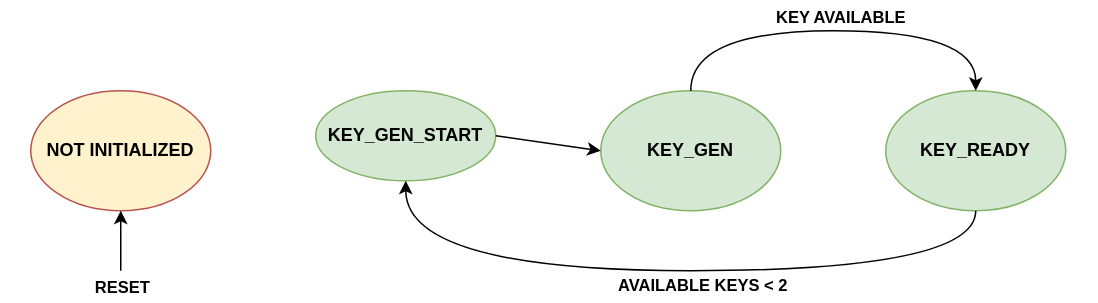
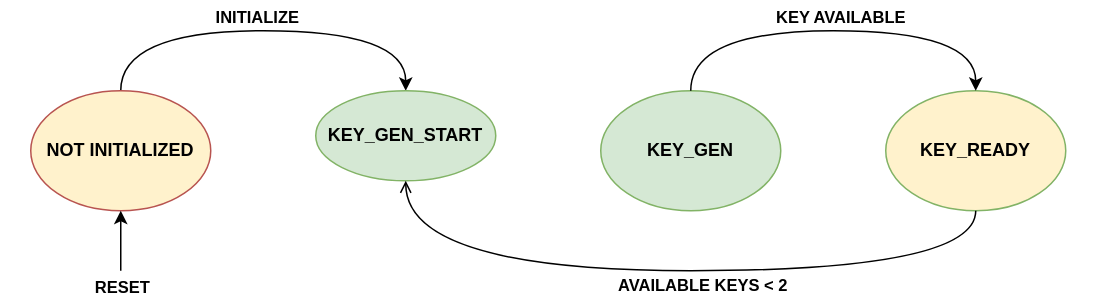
edge "NOT INITIALIZED" -> "KEY_GEN_START": added, label "INITIALIZE"
edge "KEY_GEN_START" -> "KEY_GEN": removed
node "KEY_READY": fillcolor #d5e8d4 -> #fff2cc
edge "KEY_READY" -> "KEY_GEN_START": arrowhead classic -> open
